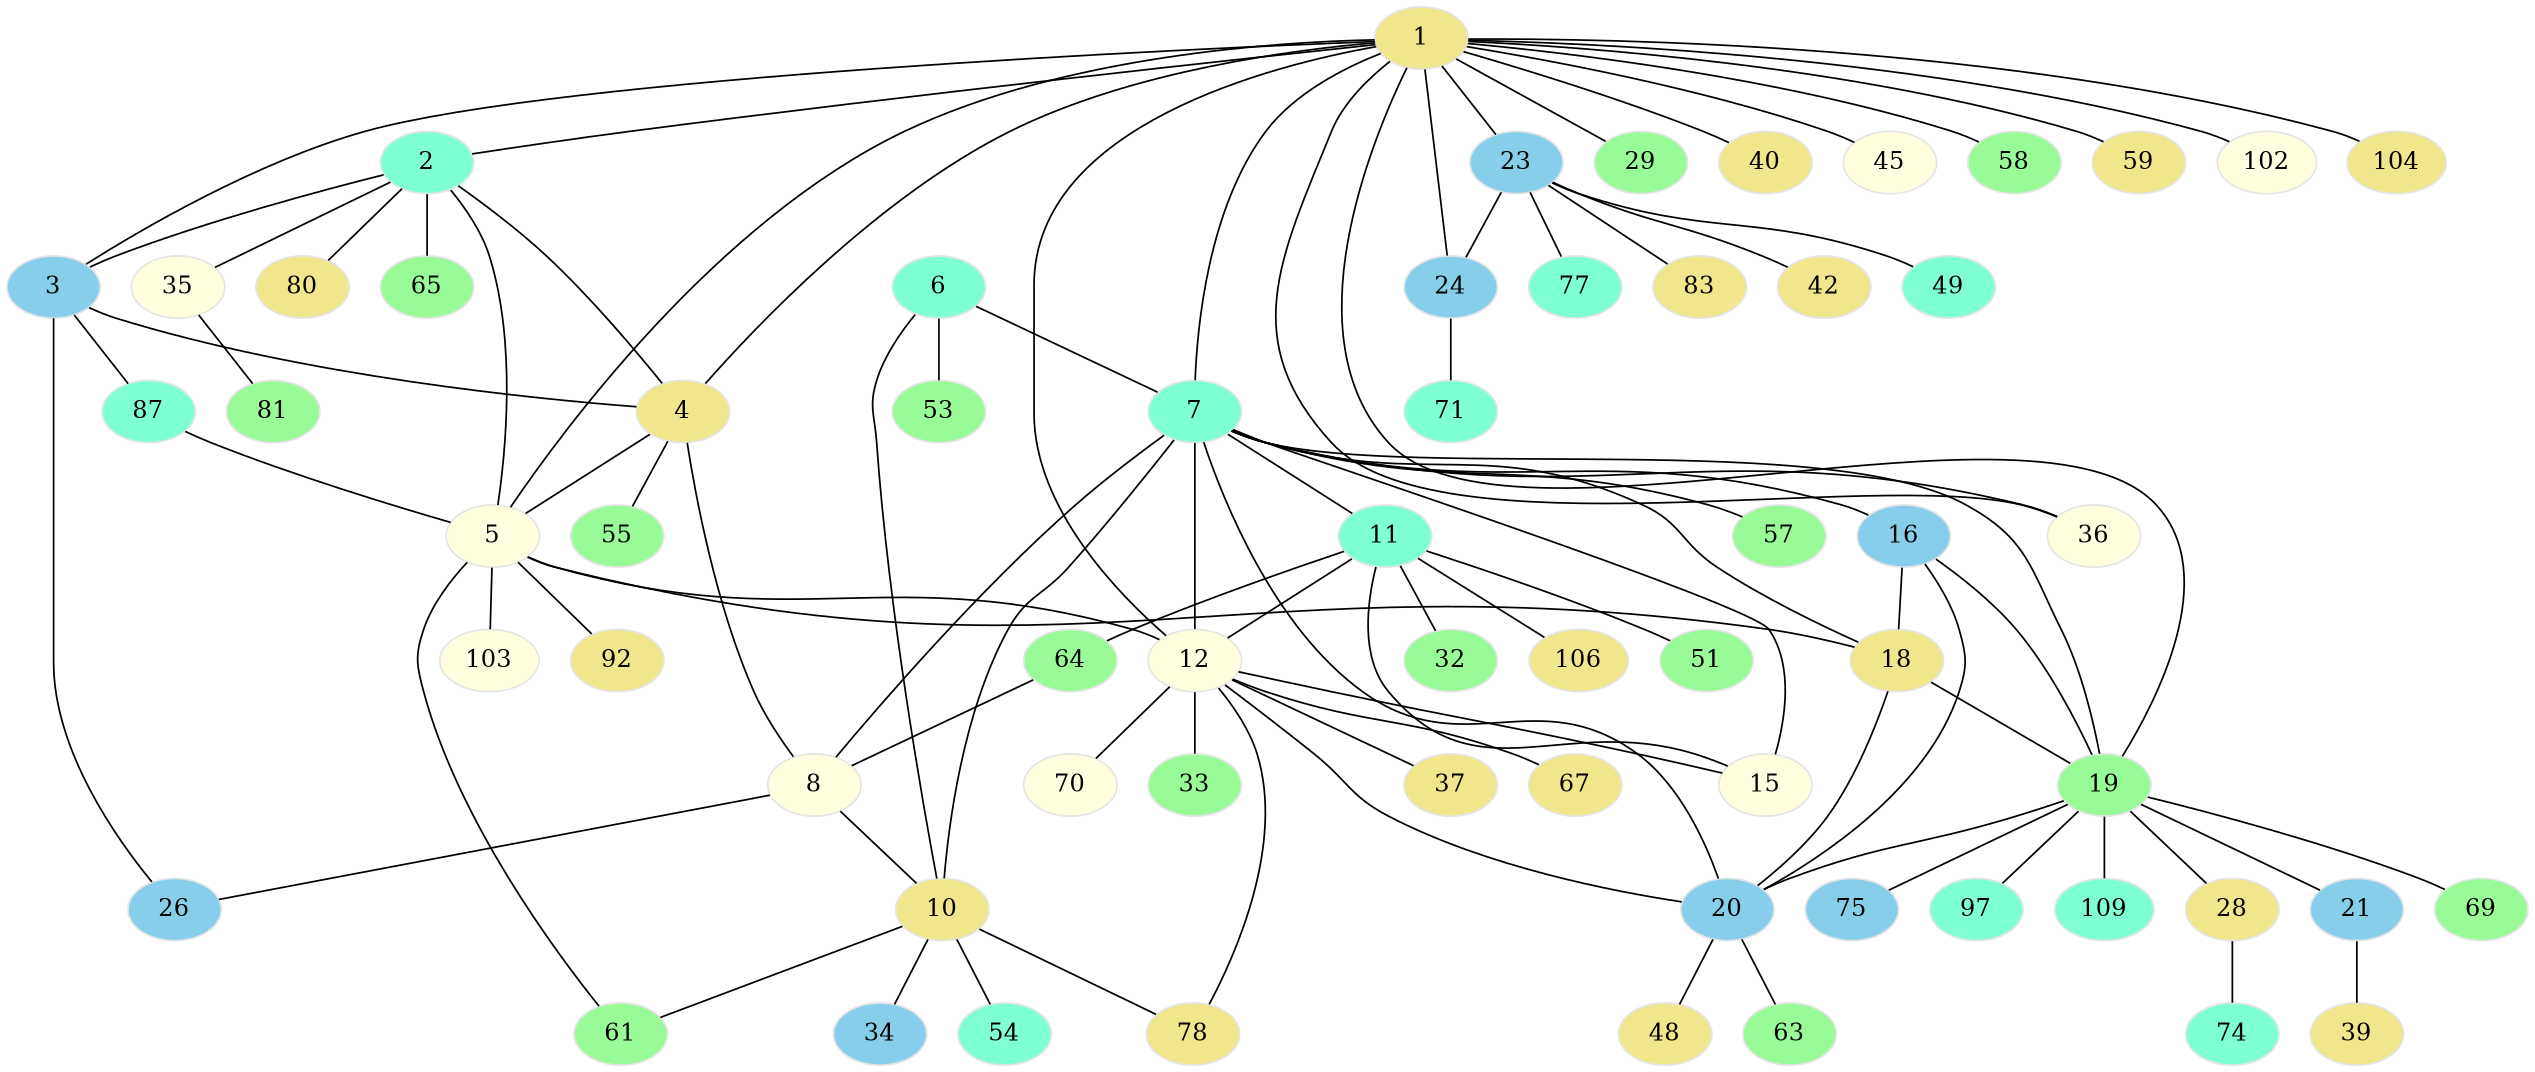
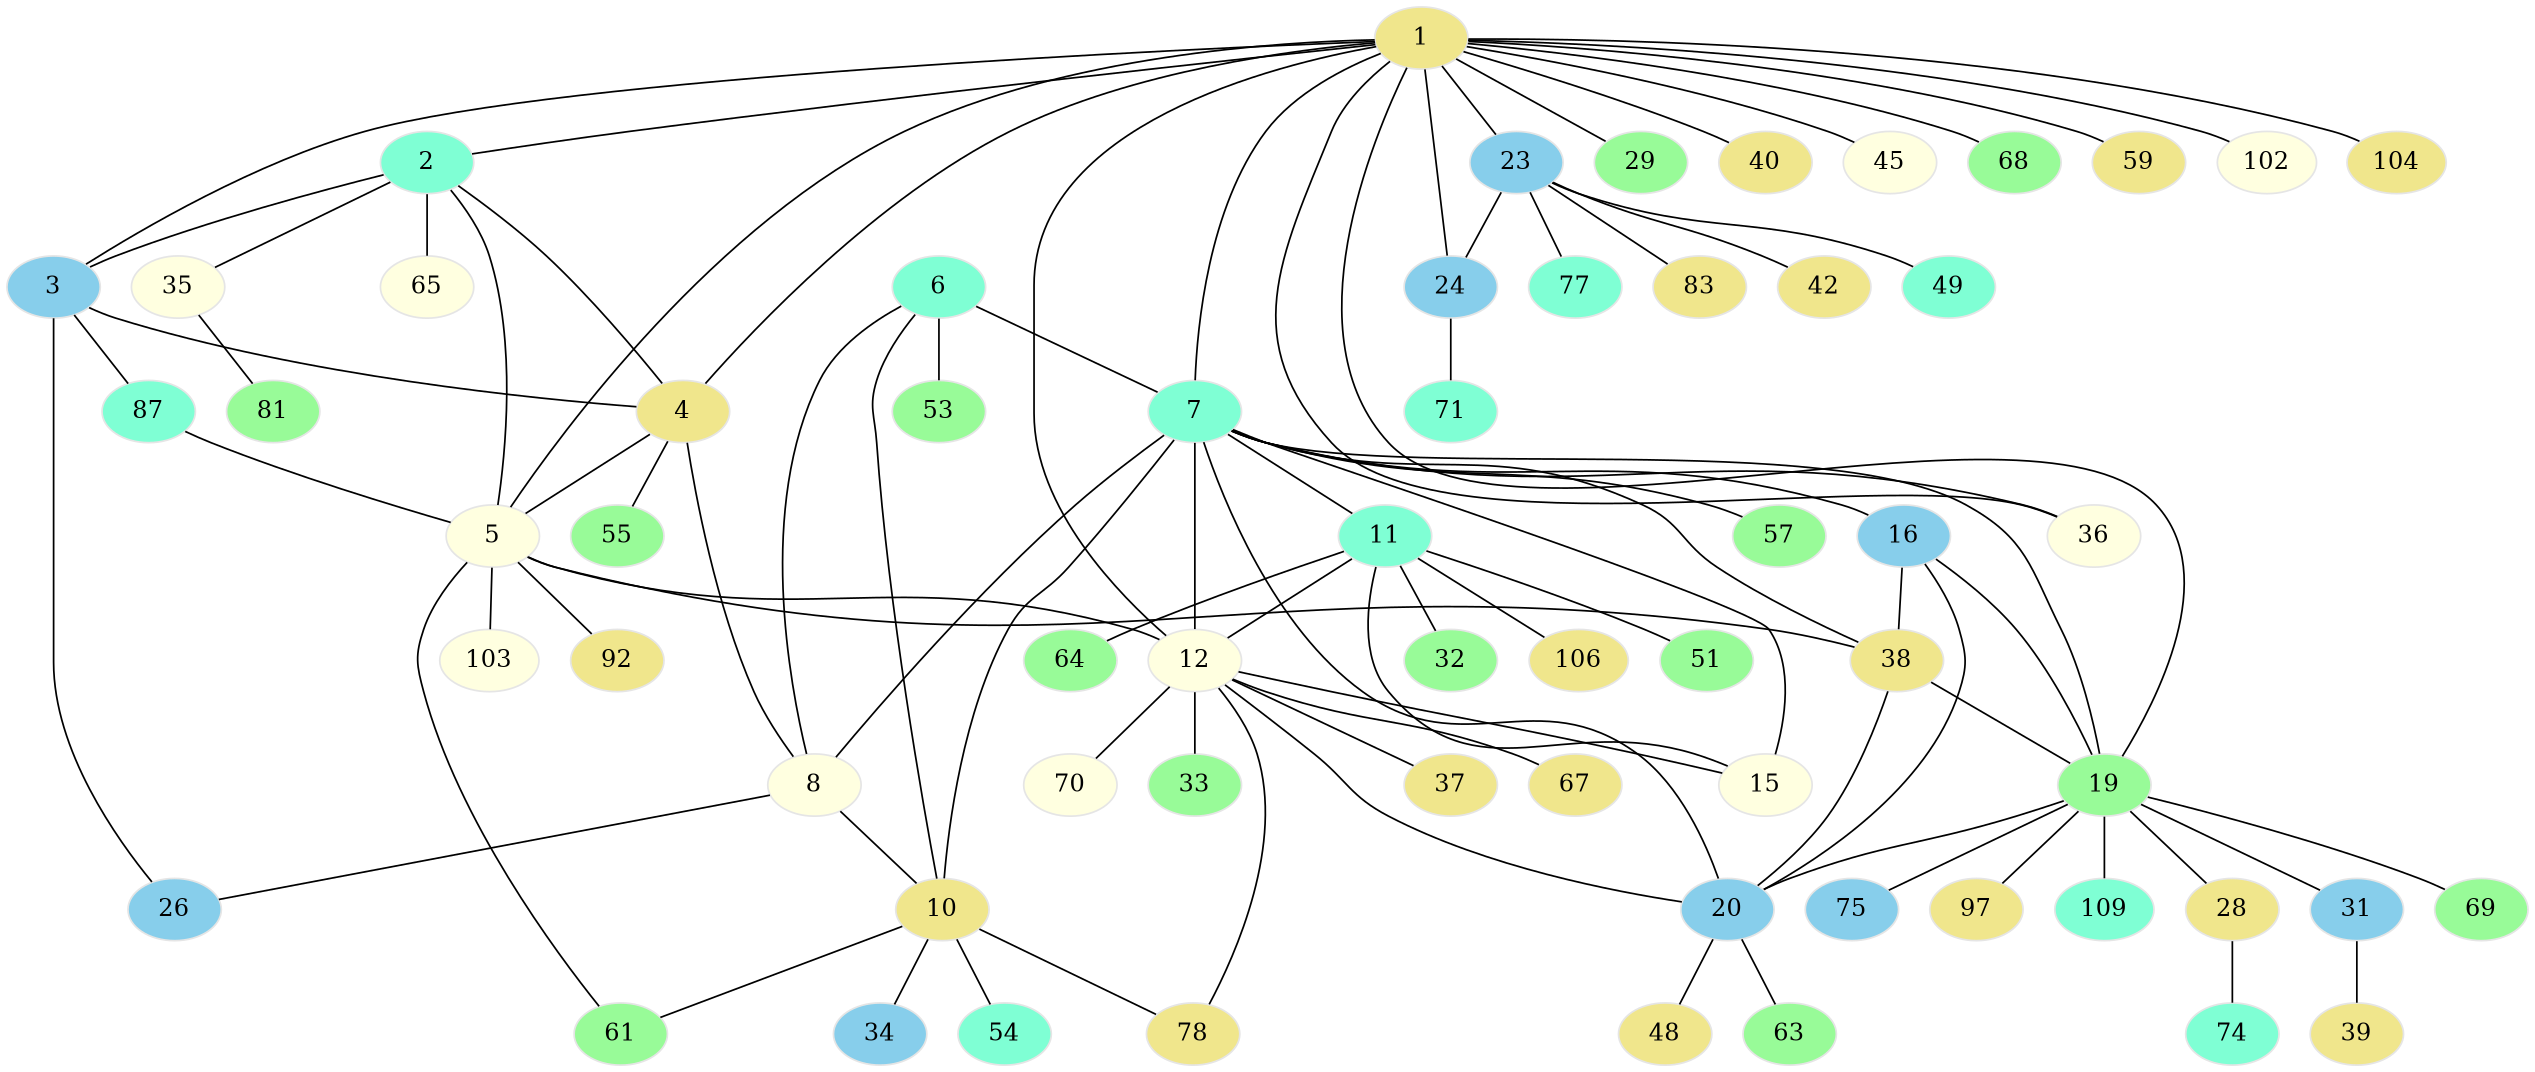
node "58": label "58" -> "68"
node "80": removed
node "65": fillcolor palegreen -> lightyellow
node "18": label "18" -> "38"
edge "64" -- "8": now "6" -- "8"
node "97": fillcolor aquamarine -> khaki
node "21": label "21" -> "31"
